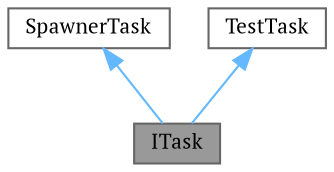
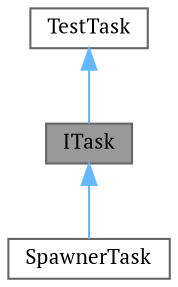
edge "ITask" -> "SpawnerTask": reversed
